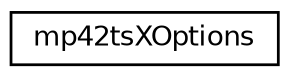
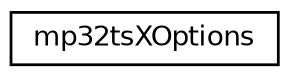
node "mp42tsXOptions": label "mp42tsXOptions" -> "mp32tsXOptions"
